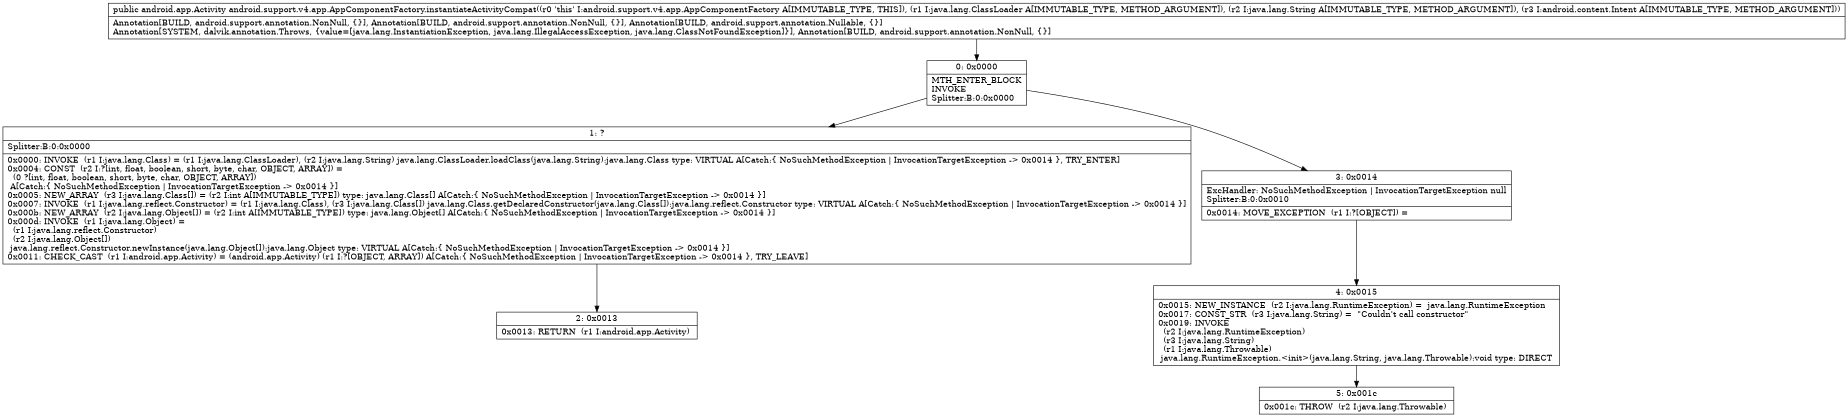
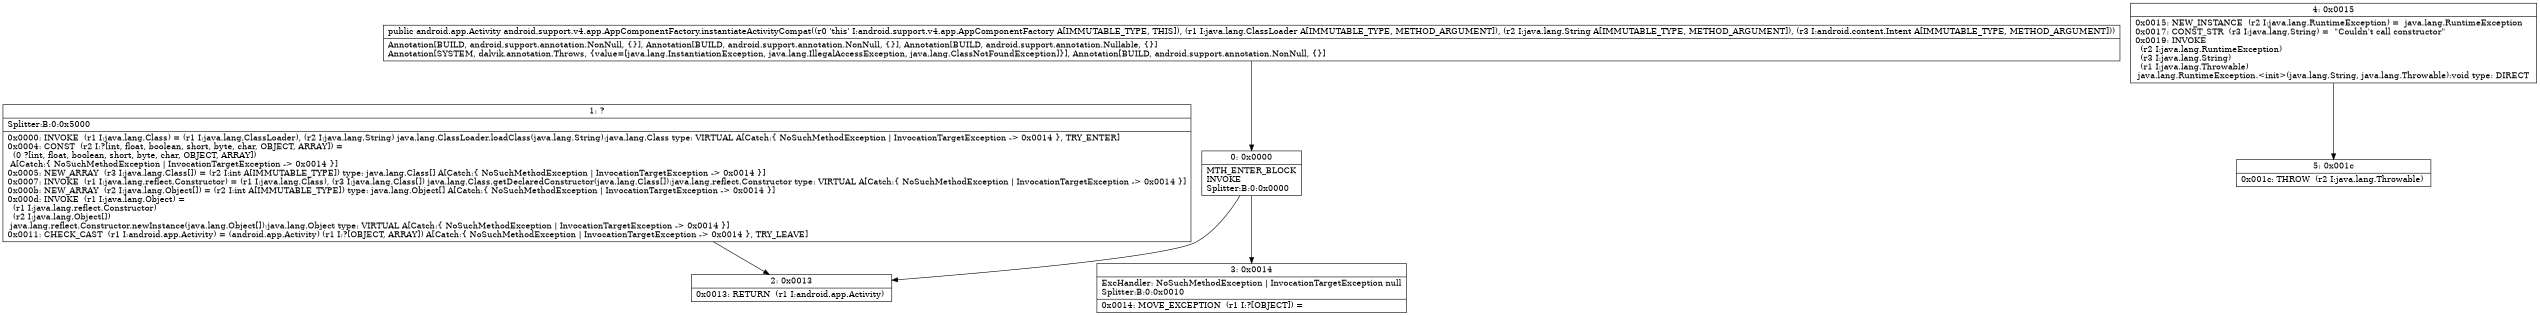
edge "0: 0x0000" -> "1: ?": now "0: 0x0000" -> "2: 0x0013"
node "1: ?": text "Splitter:B:0:0x0000" -> "Splitter:B:0:0x5000"
edge "3: 0x0014" -> "4: 0x0015": removed
